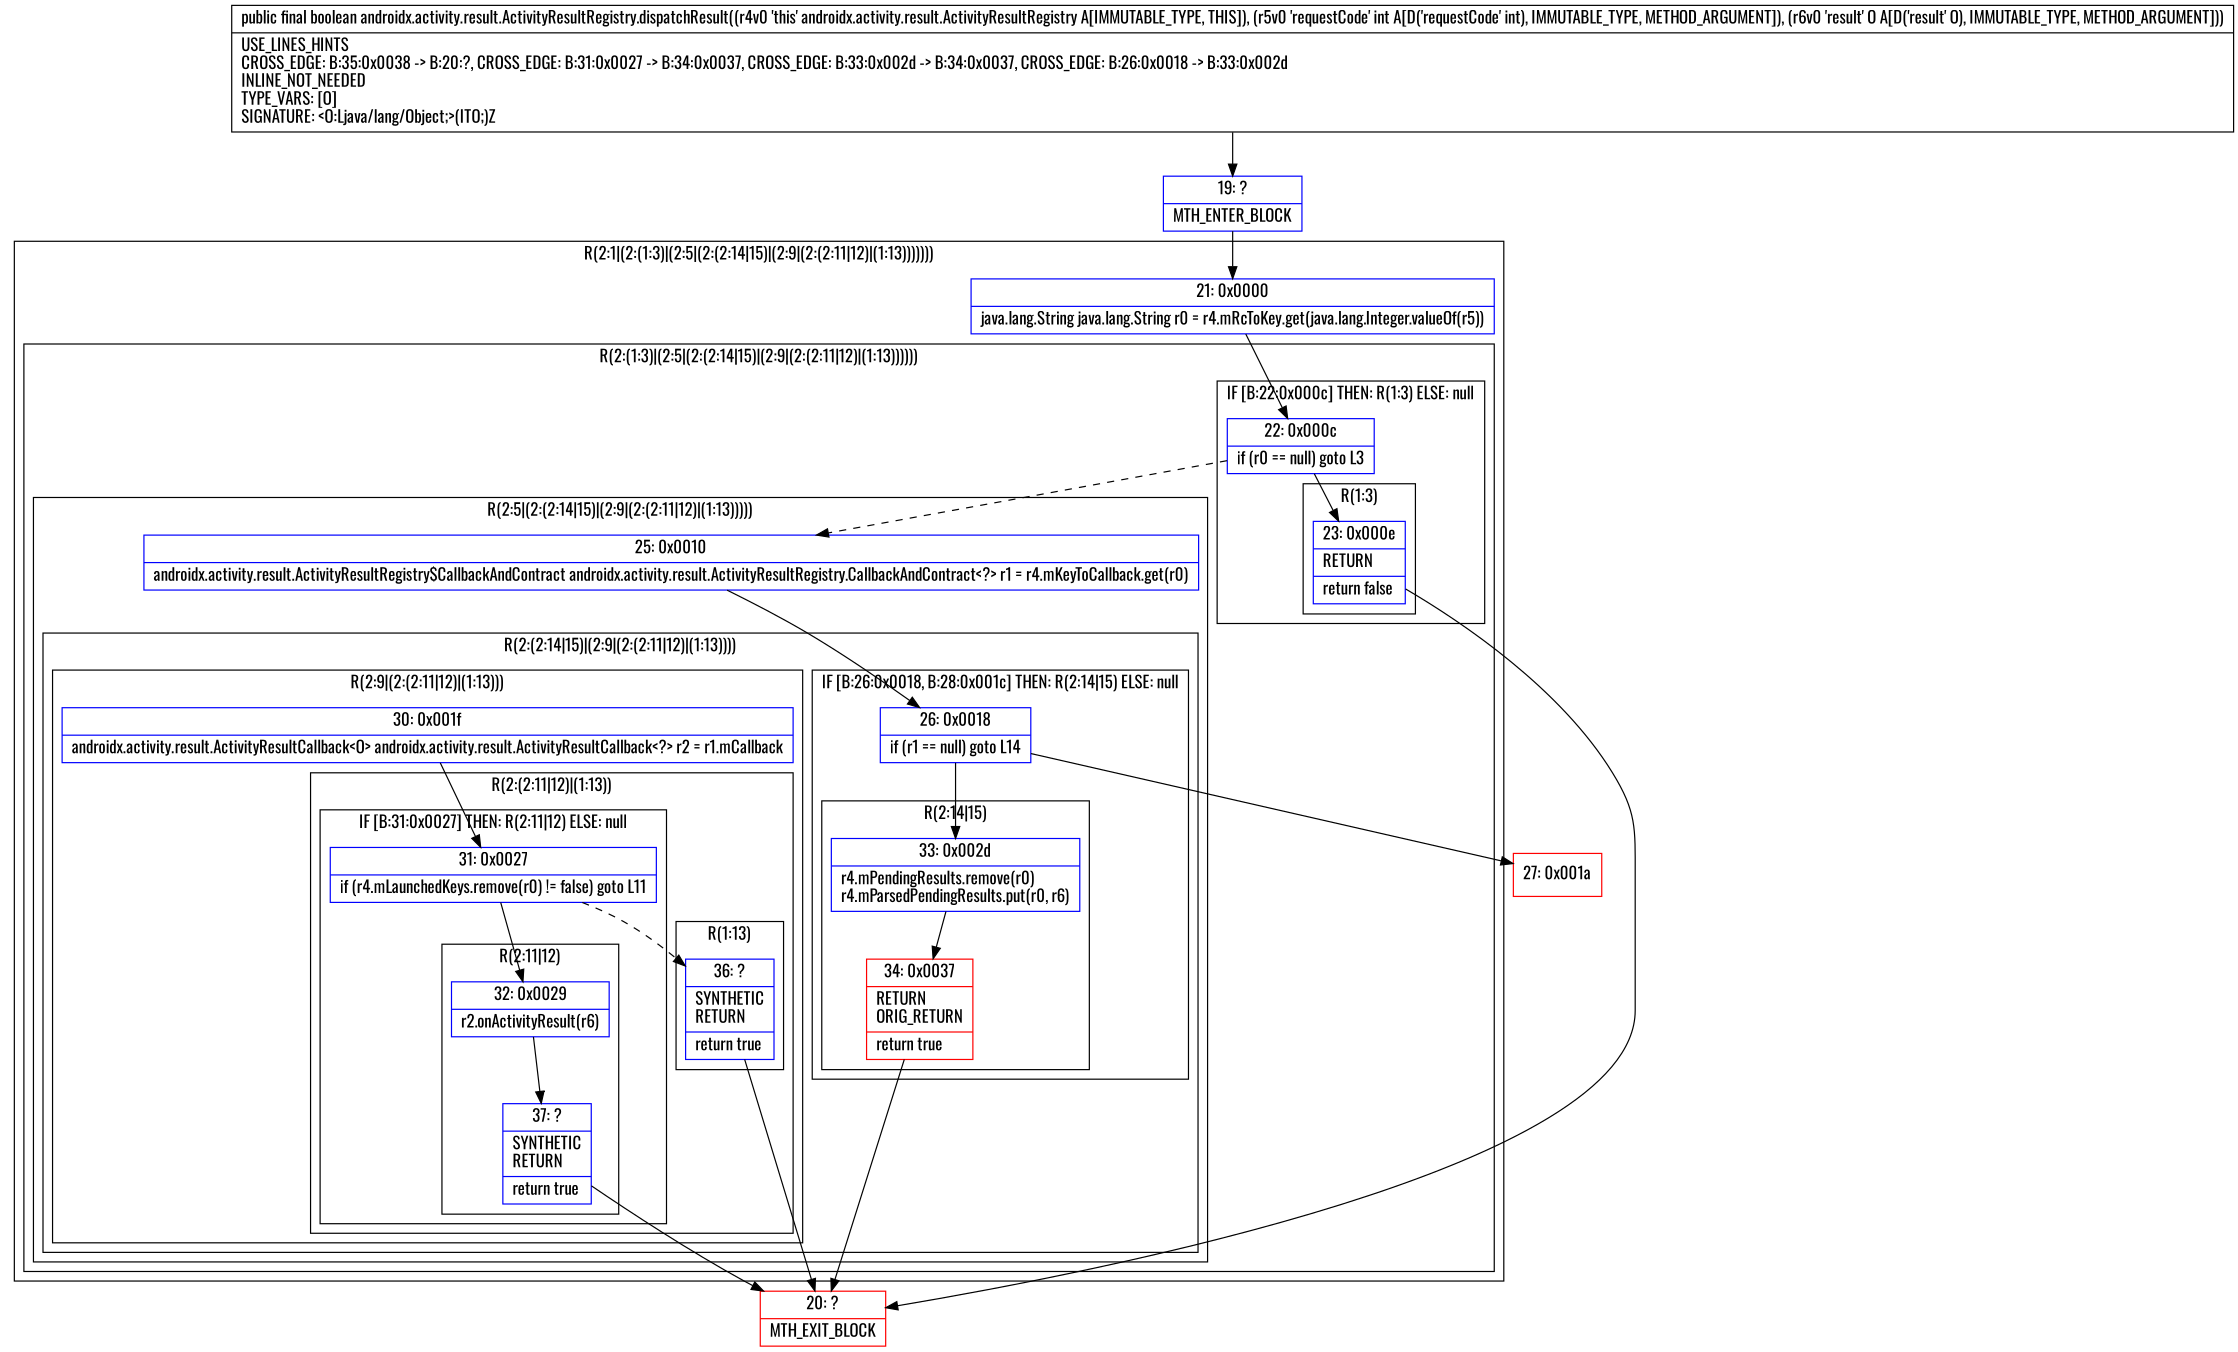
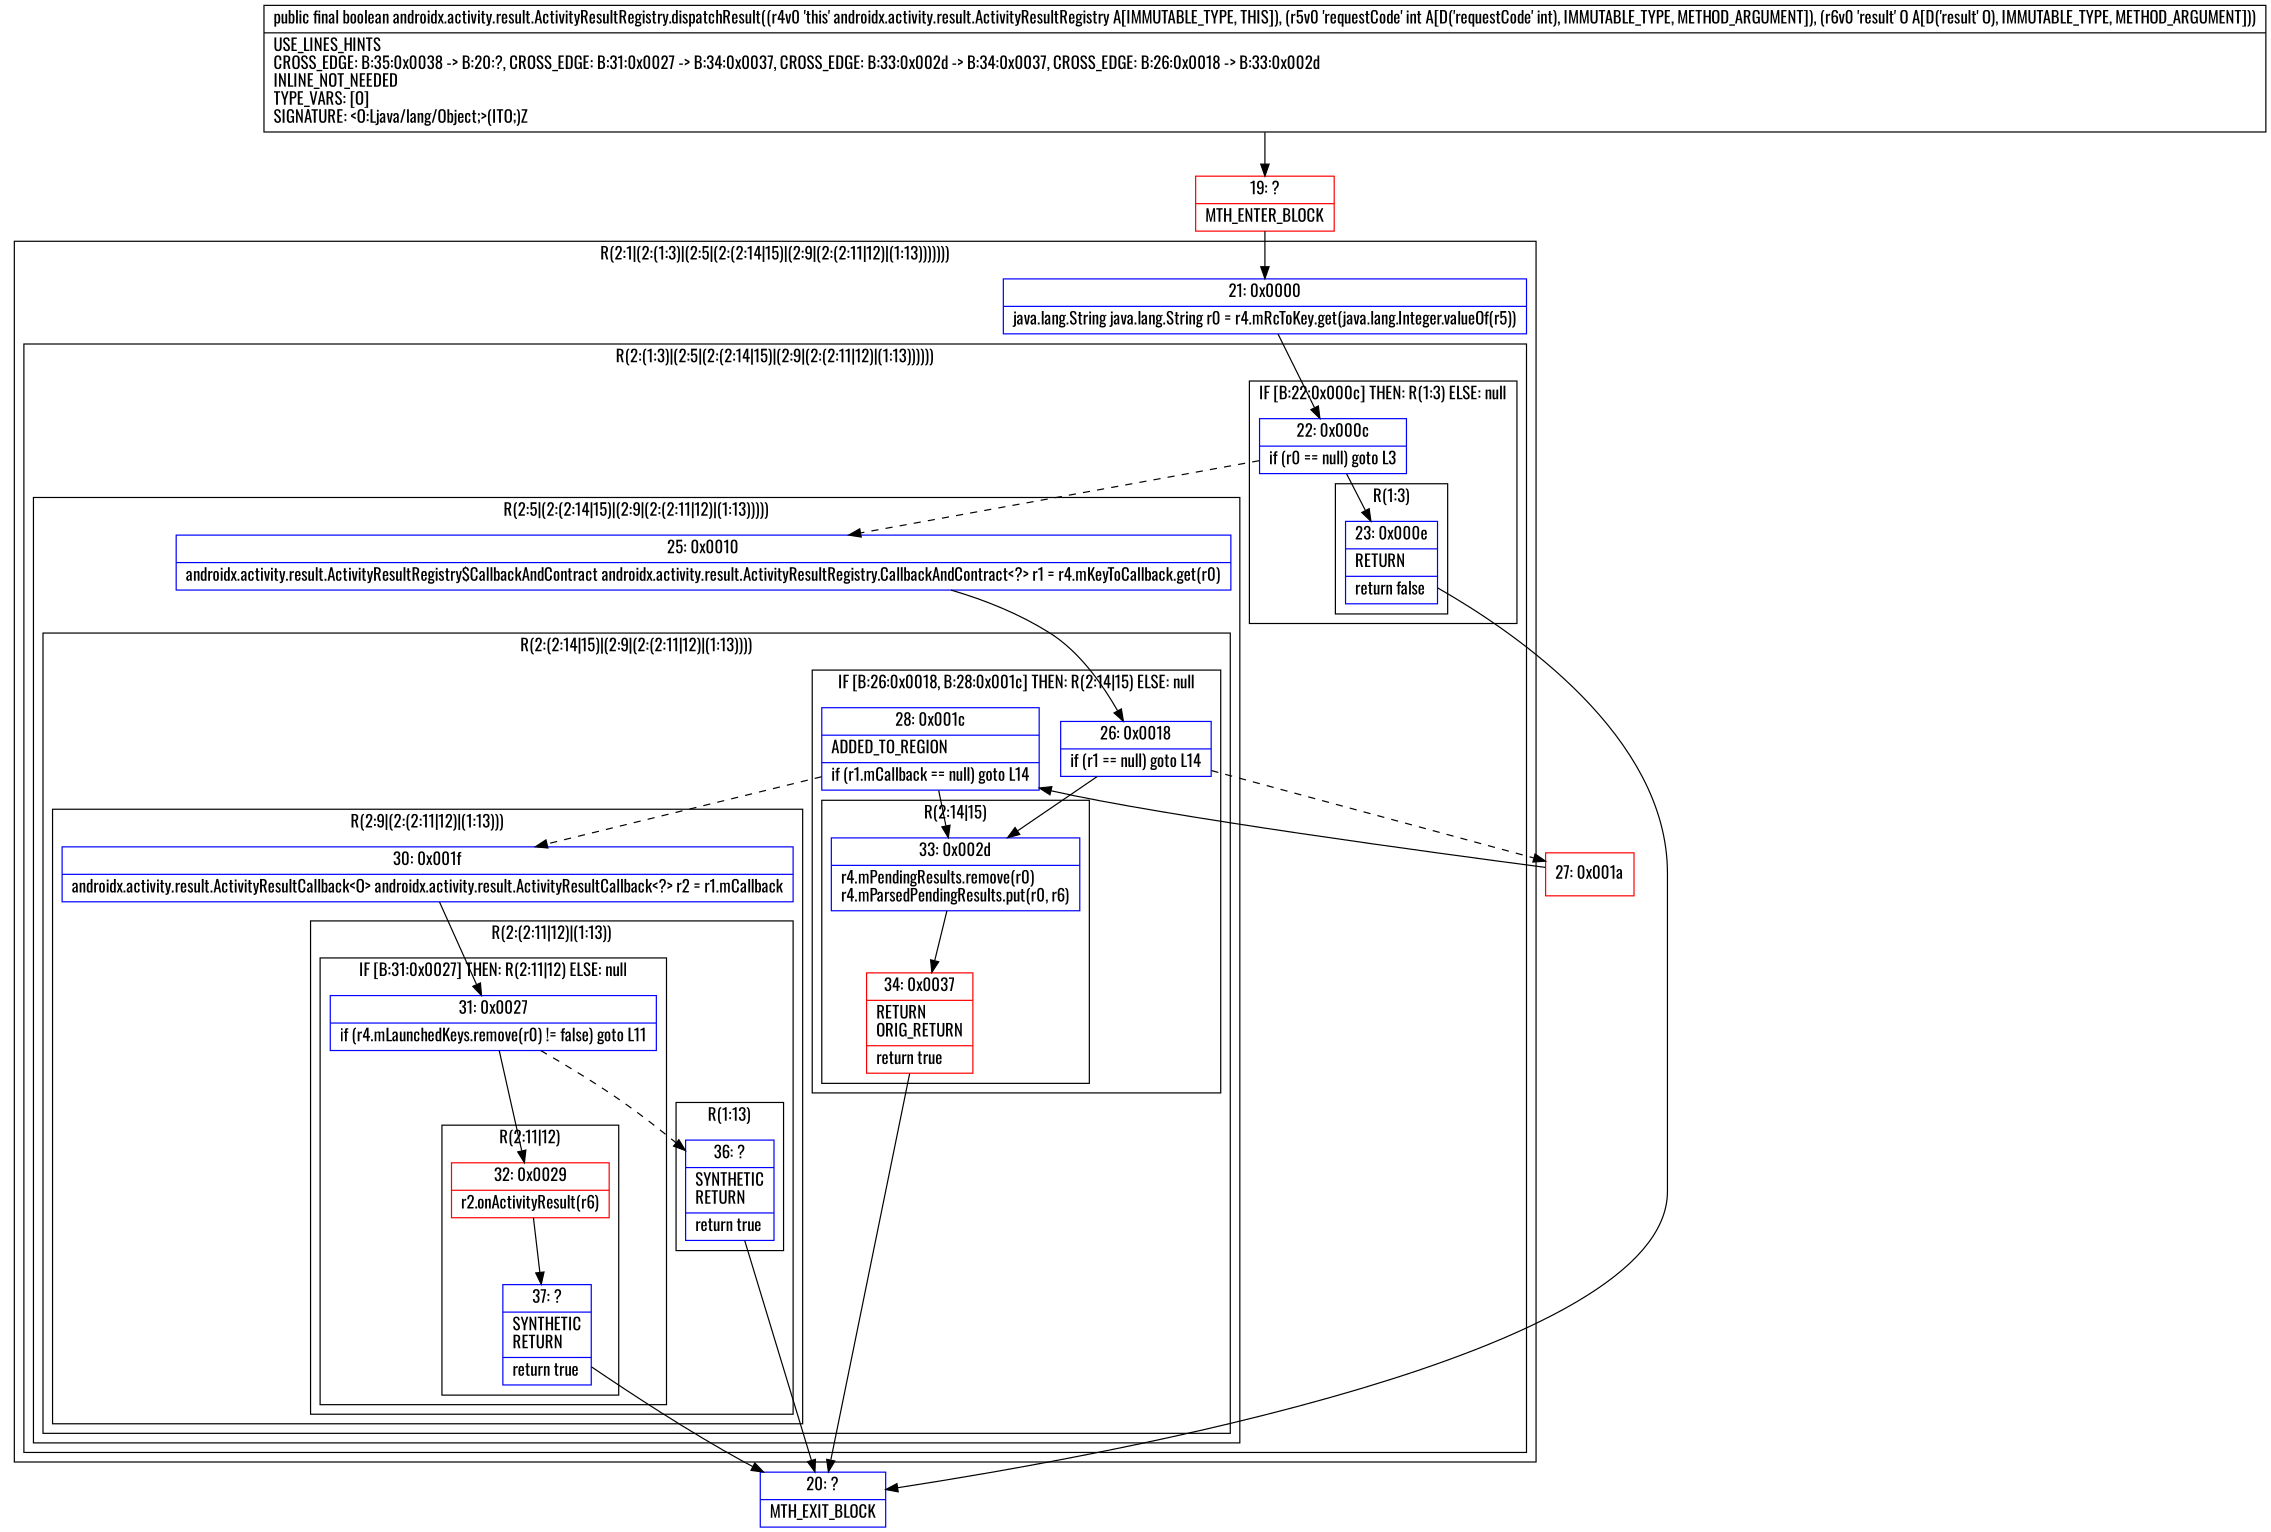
node "19: ?": color blue -> red
node "28: 0x001c": added
edge "26: 0x0018" -> "27: 0x001a": style solid -> dashed
node "32: 0x0029": color blue -> red
node "20: ?": color red -> blue
